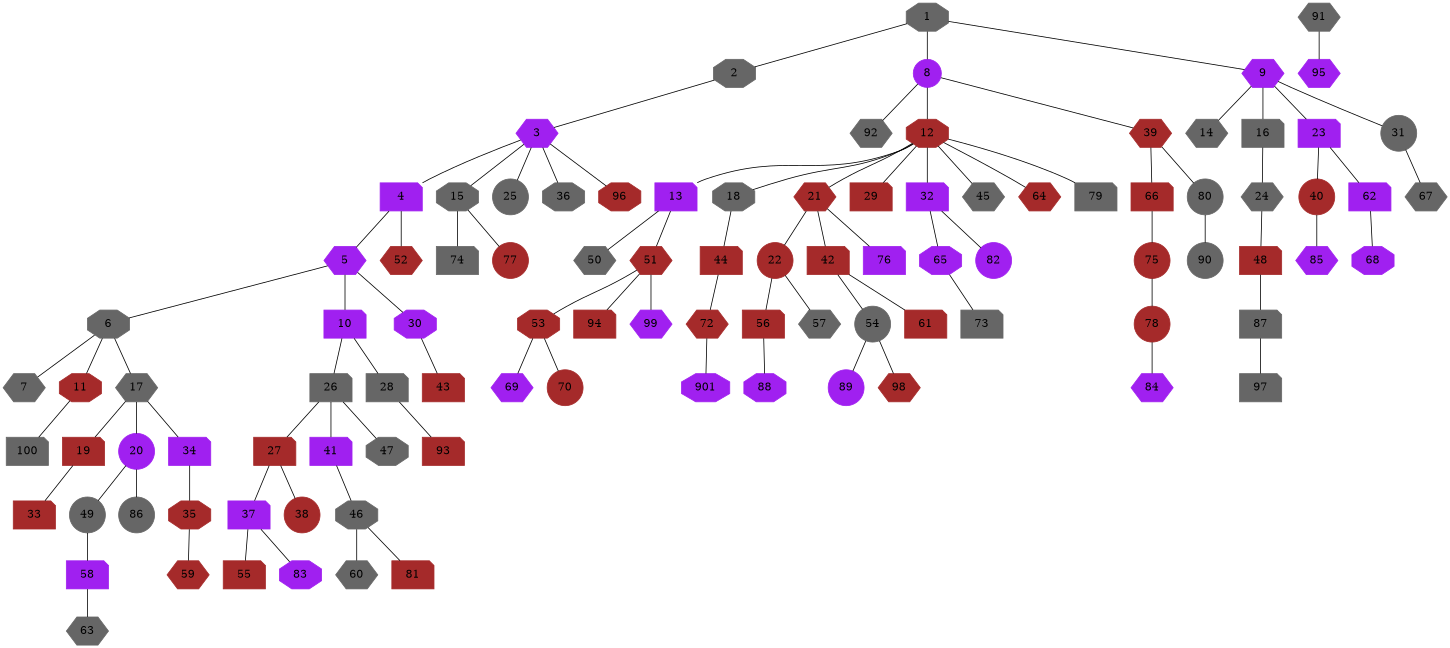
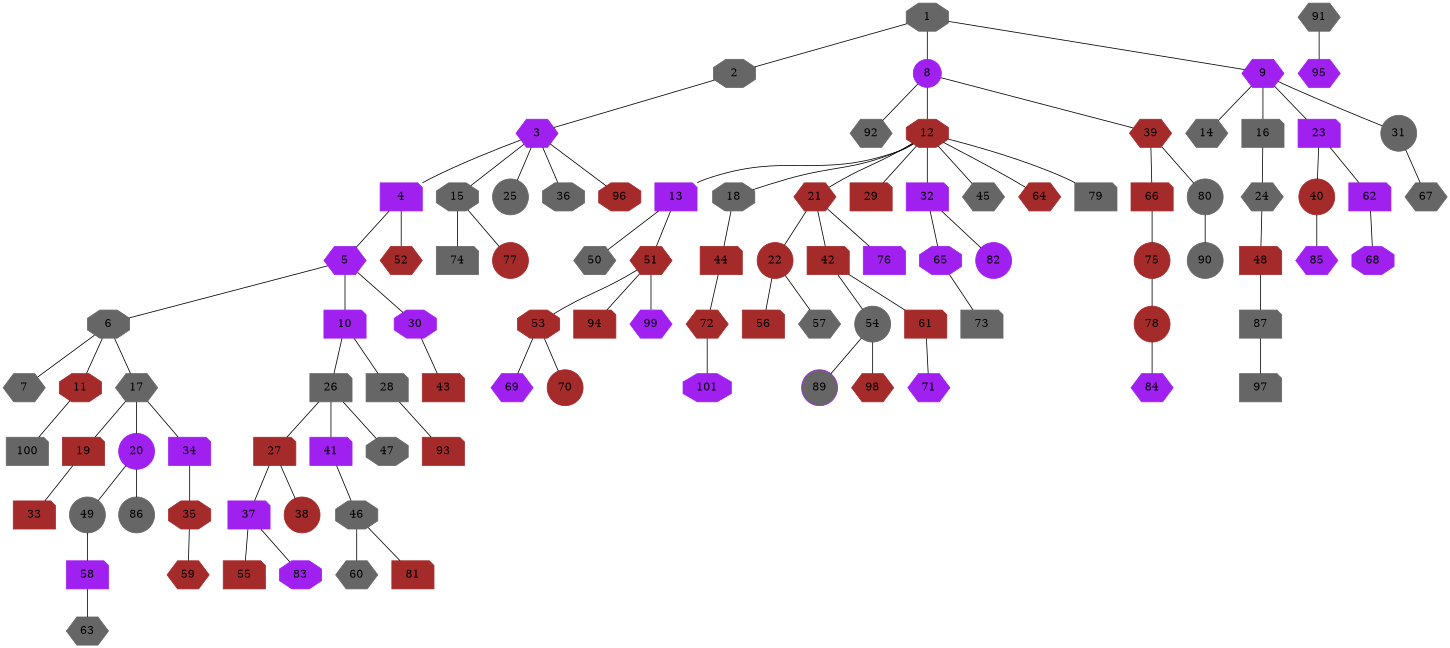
node "901": label "901" -> "101"
node "88": removed
node "89": fillcolor purple -> gray40
node "71": added
